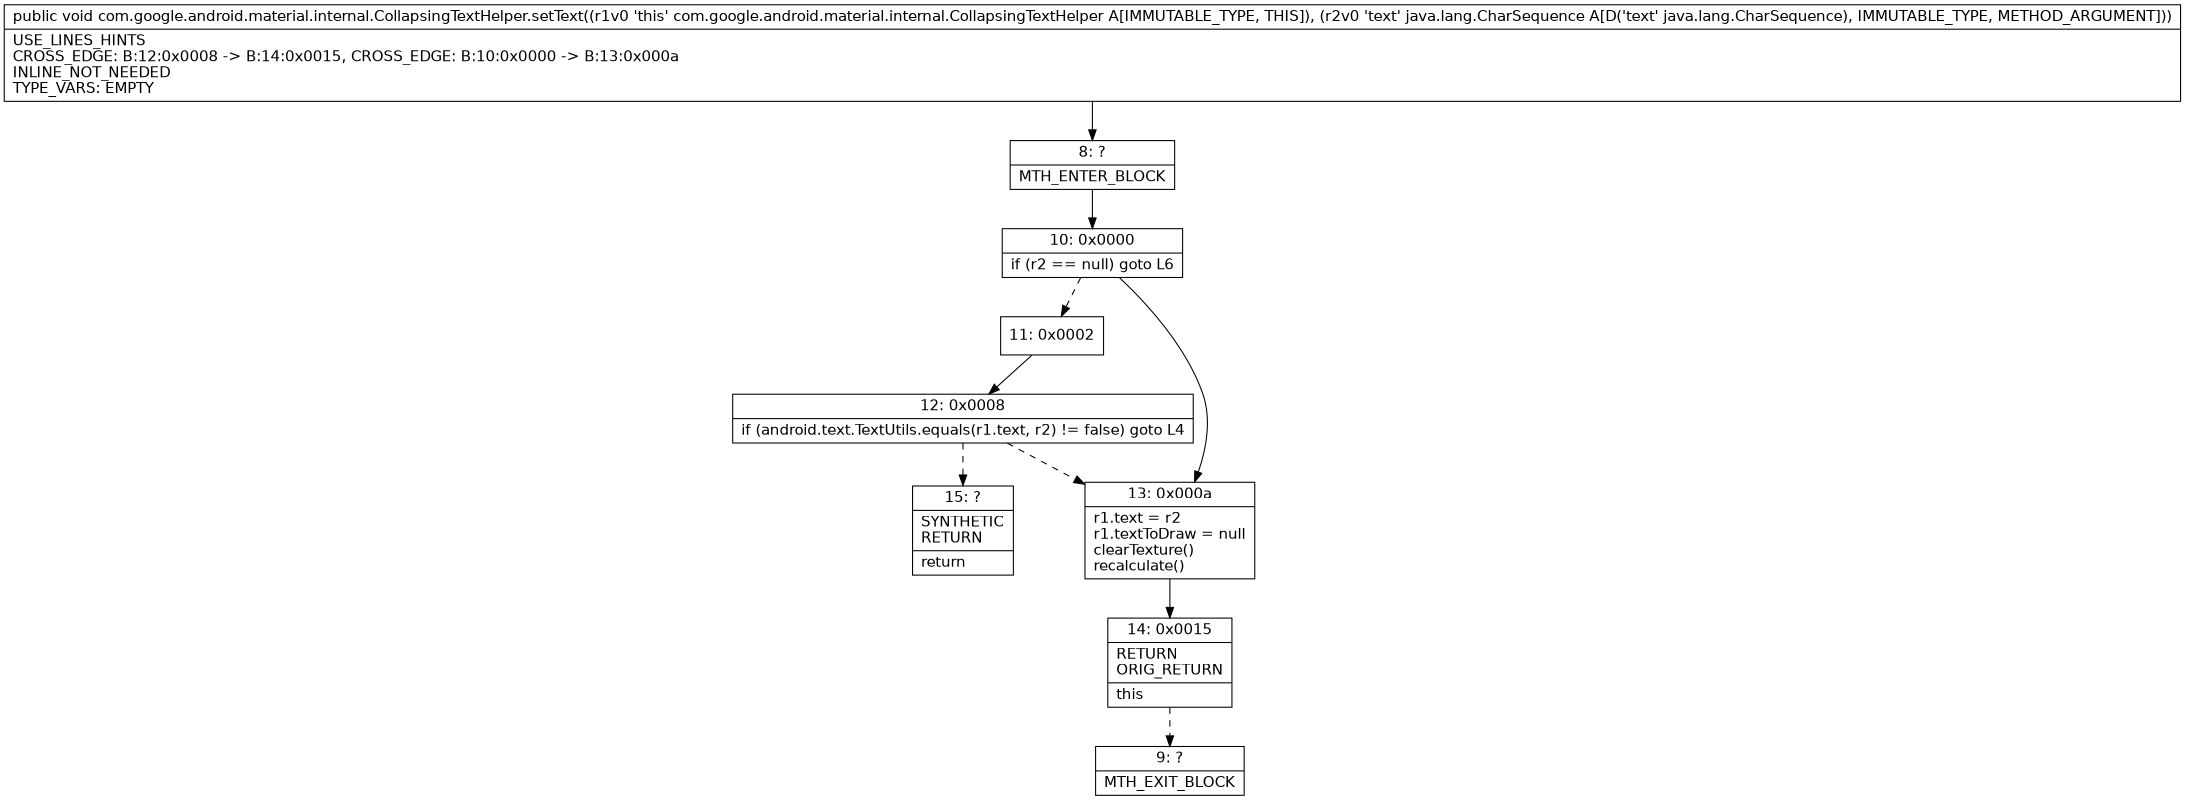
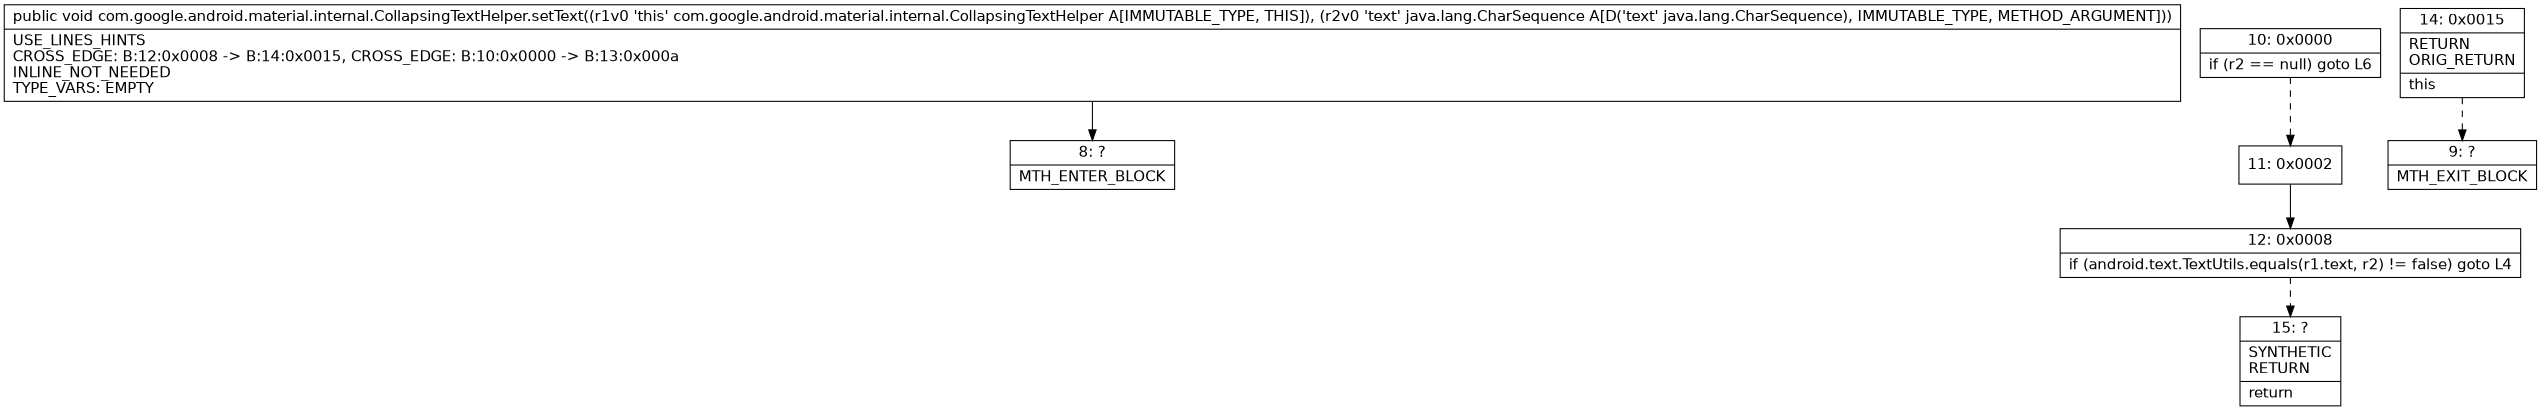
edge "8: ?" -> "10: 0x0000": removed
node "13: 0x000a": removed
